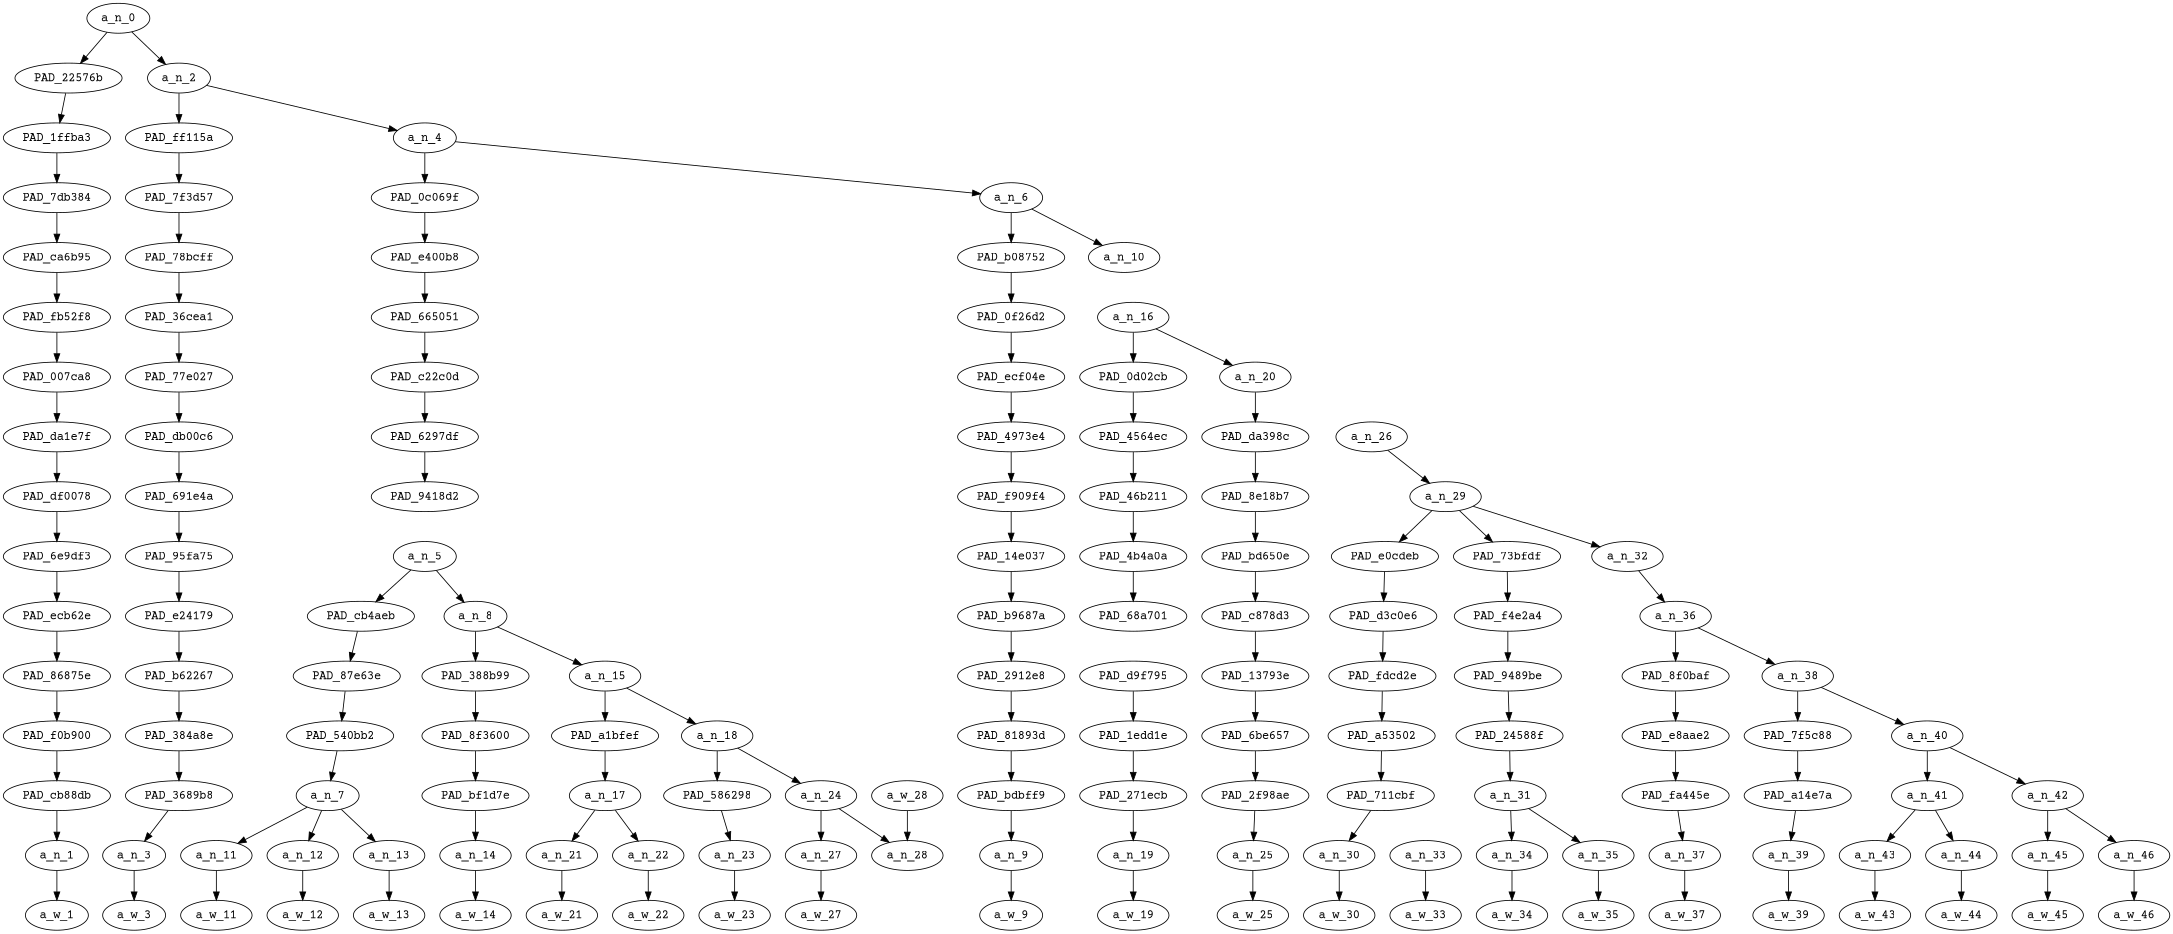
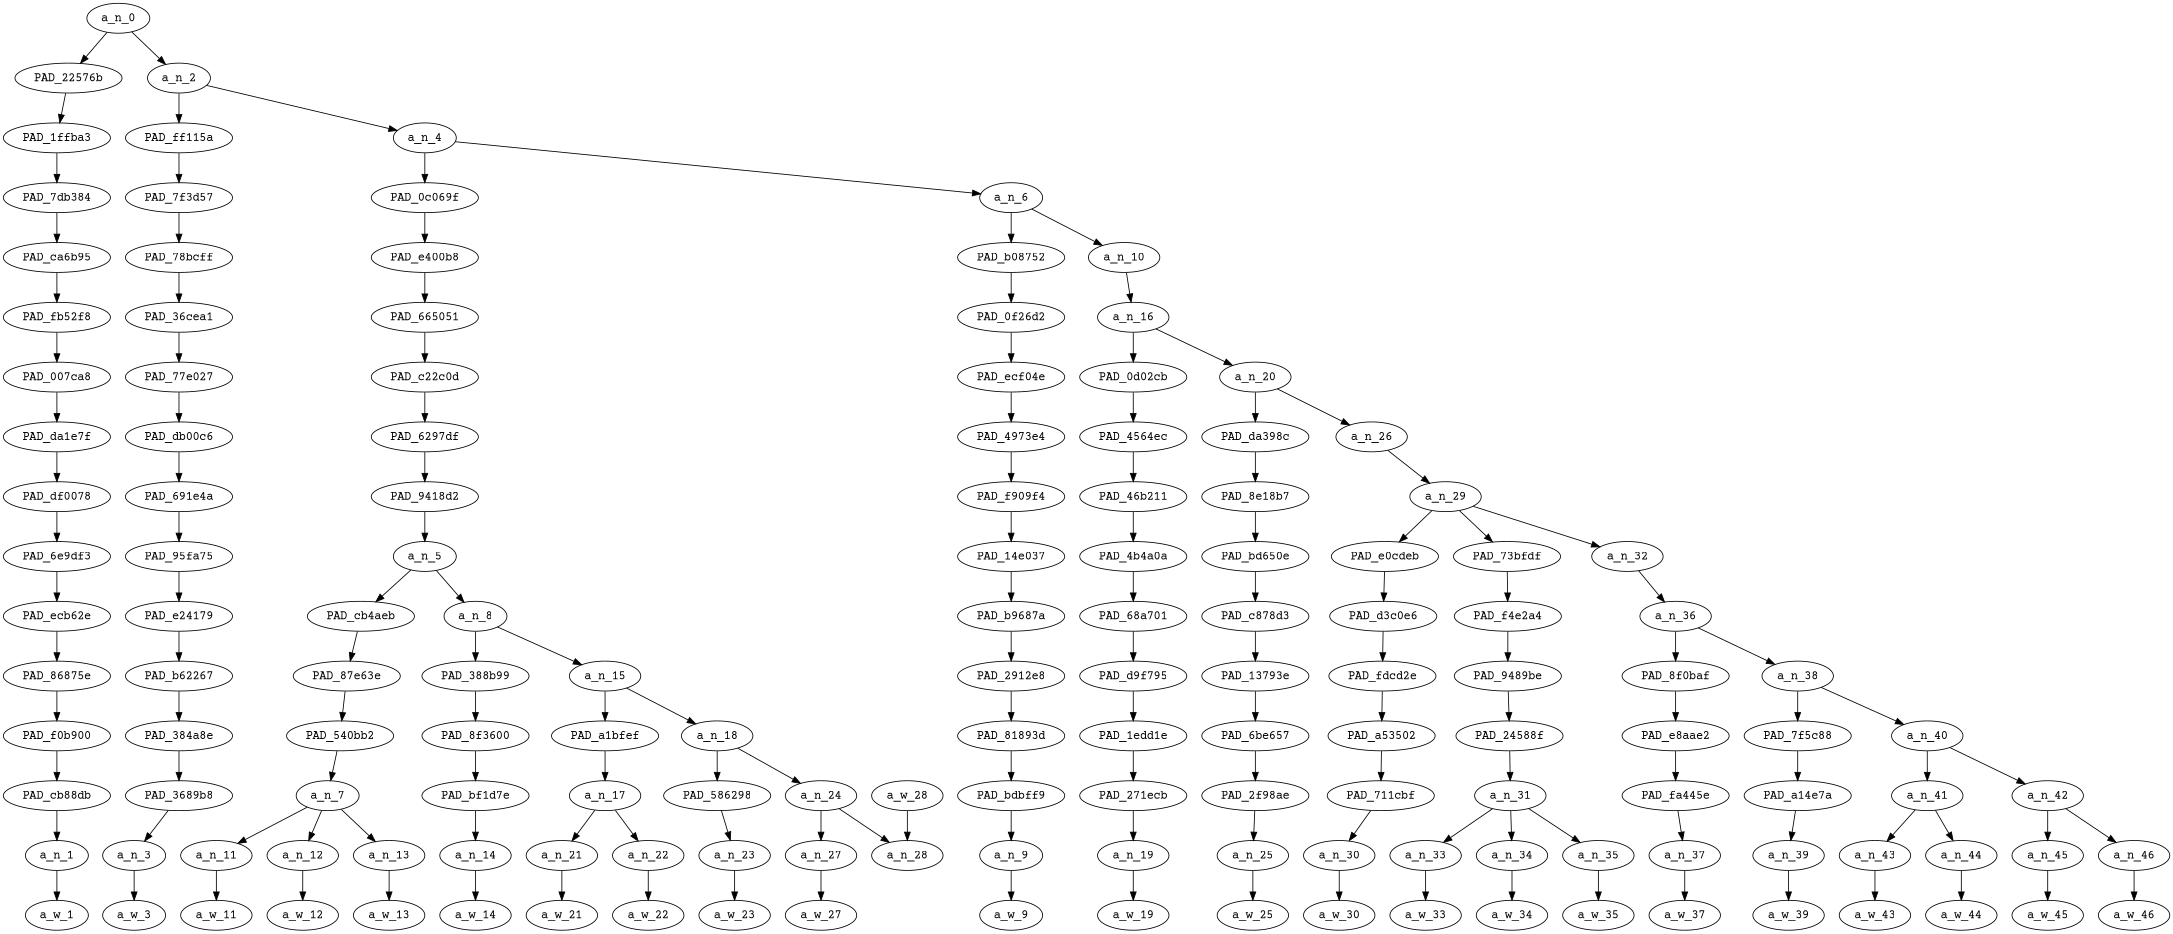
edge "a_n_10" -> "a_n_16": added
edge "a_n_20" -> "a_n_26": added
edge "PAD_9418d2" -> "a_n_5": added
edge "PAD_68a701" -> "PAD_d9f795": added
edge "a_n_31" -> "a_n_33": added
